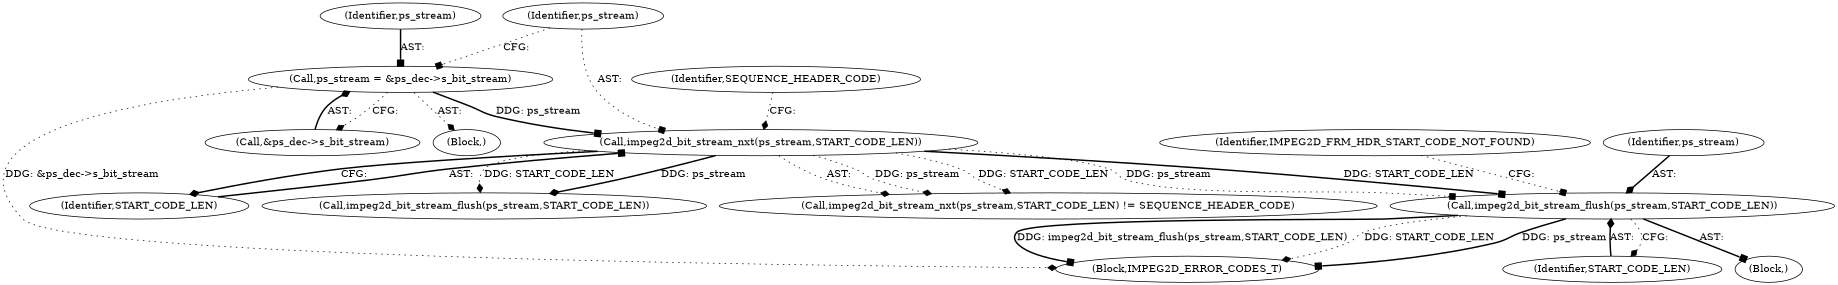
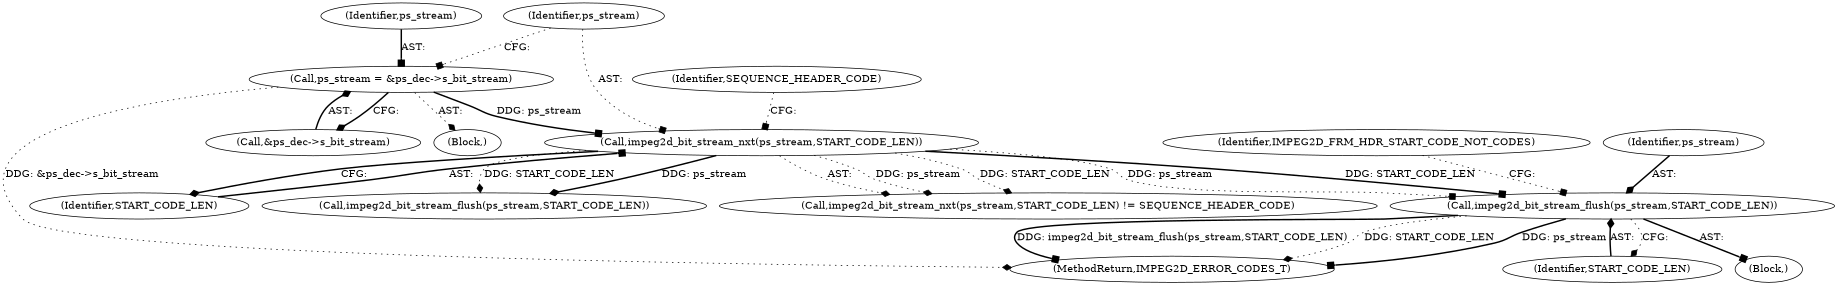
edge "(Identifier,SEQUENCE_HEADER_CODE)" -> "(Call,impeg2d_bit_stream_nxt(ps_stream,START_CODE_LEN))": arrowhead diamond -> box
edge "(Call,ps_stream = &ps_dec->s_bit_stream)" -> "(Call,&ps_dec->s_bit_stream)": style dotted -> bold
node "(Identifier,IMPEG2D_FRM_HDR_START_CODE_NOT_FOUND)": label "(Identifier,IMPEG2D_FRM_HDR_START_CODE_NOT_FOUND)" -> "(Identifier,IMPEG2D_FRM_HDR_START_CODE_NOT_CODES)"
node "(Block,IMPEG2D_ERROR_CODES_T)": label "(Block,IMPEG2D_ERROR_CODES_T)" -> "(MethodReturn,IMPEG2D_ERROR_CODES_T)"
